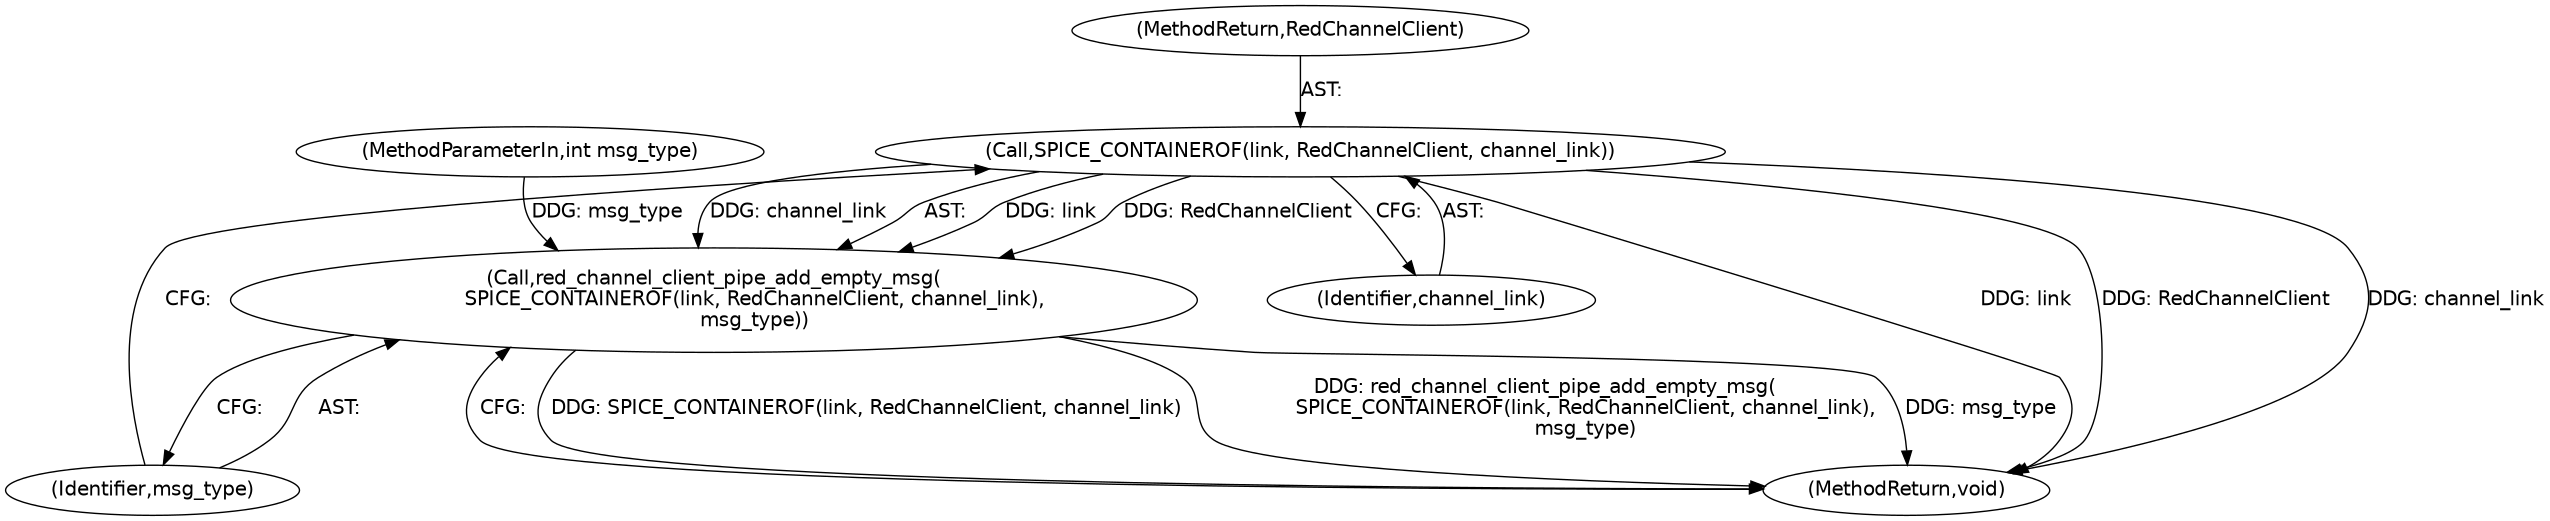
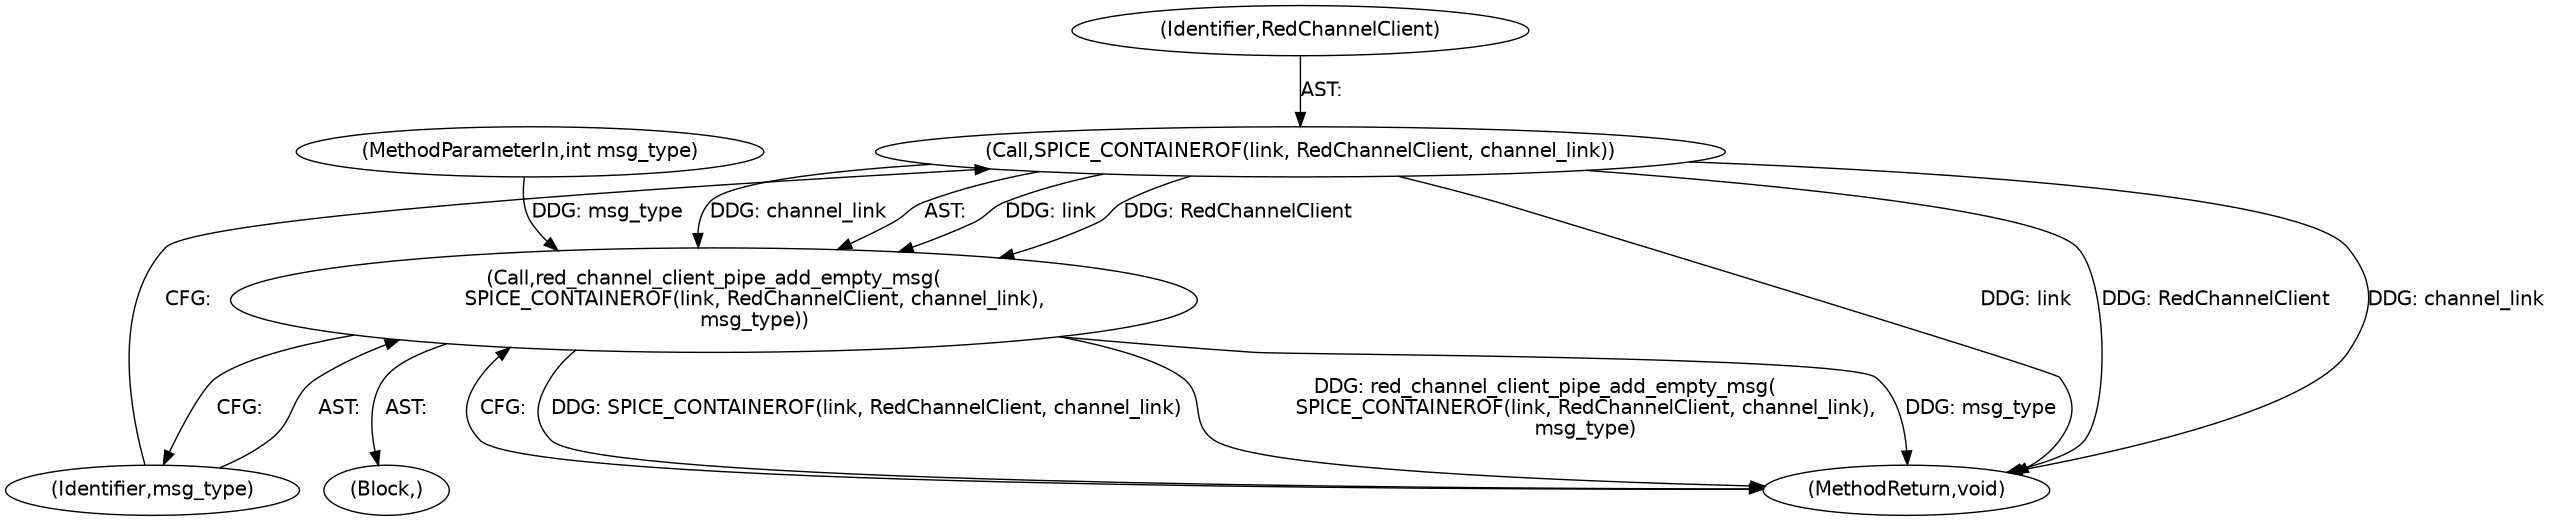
node "(MethodReturn,RedChannelClient)": label "(MethodReturn,RedChannelClient)" -> "(Identifier,RedChannelClient)"
node "(Identifier,channel_link)": removed
node "(Block,)": added
